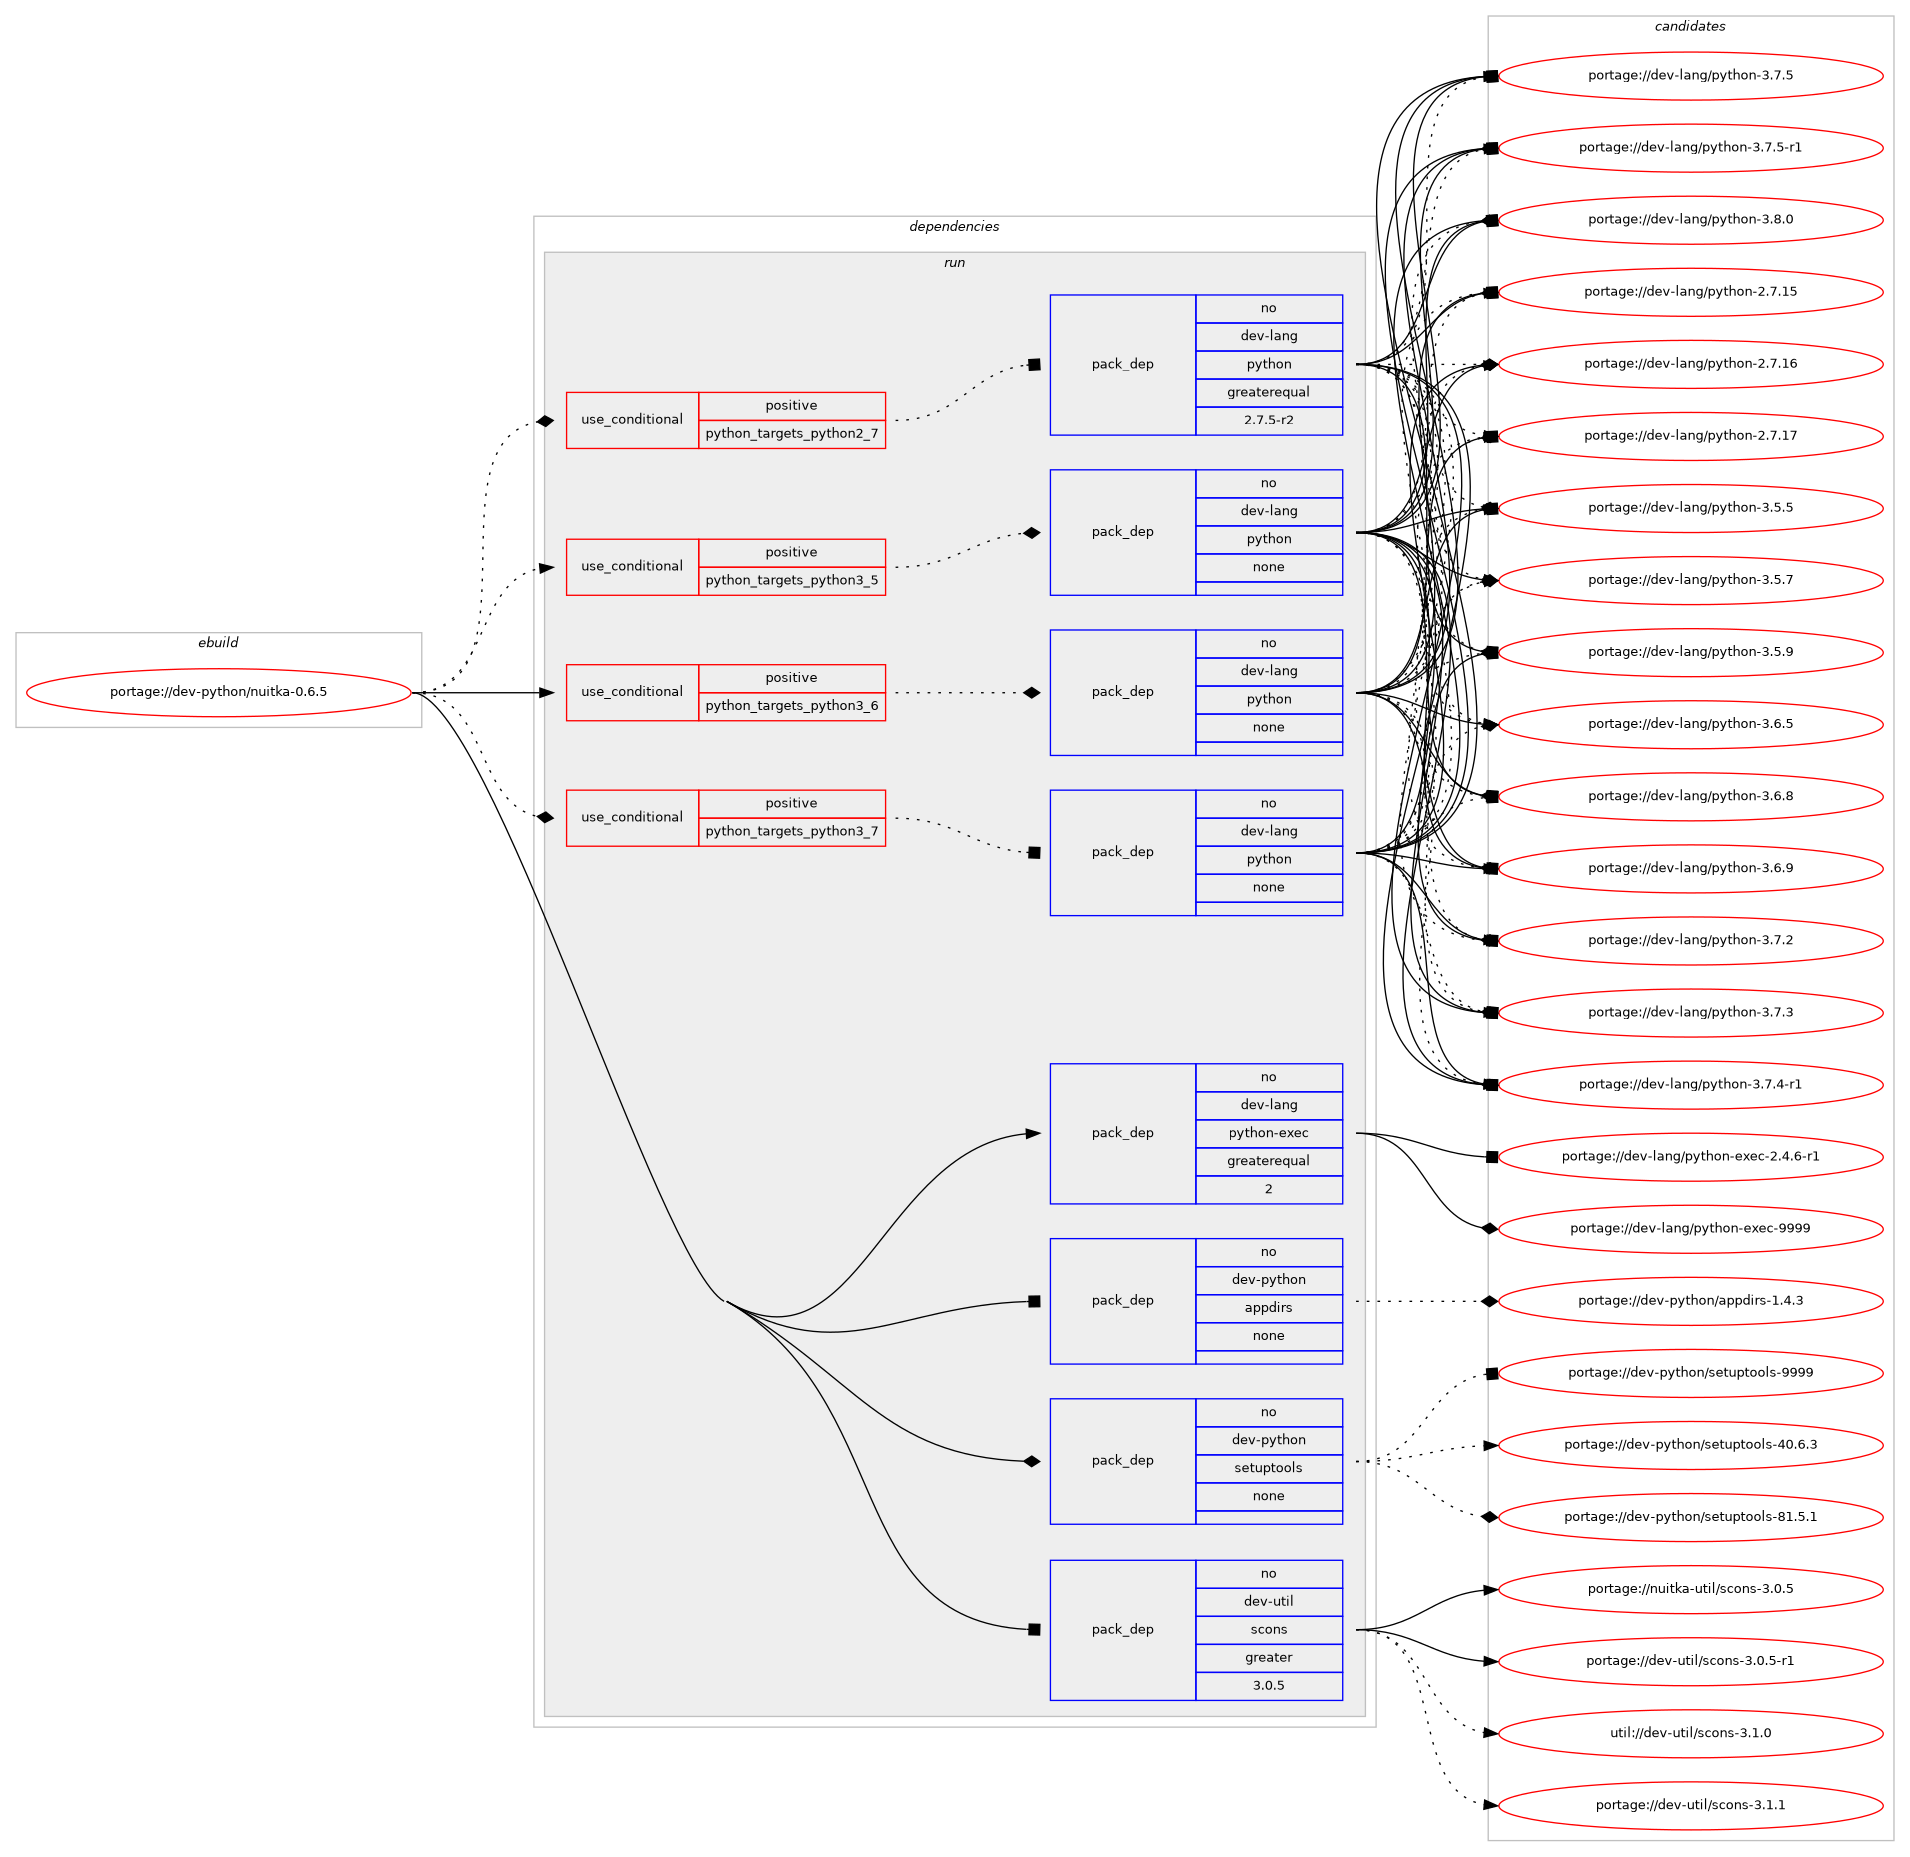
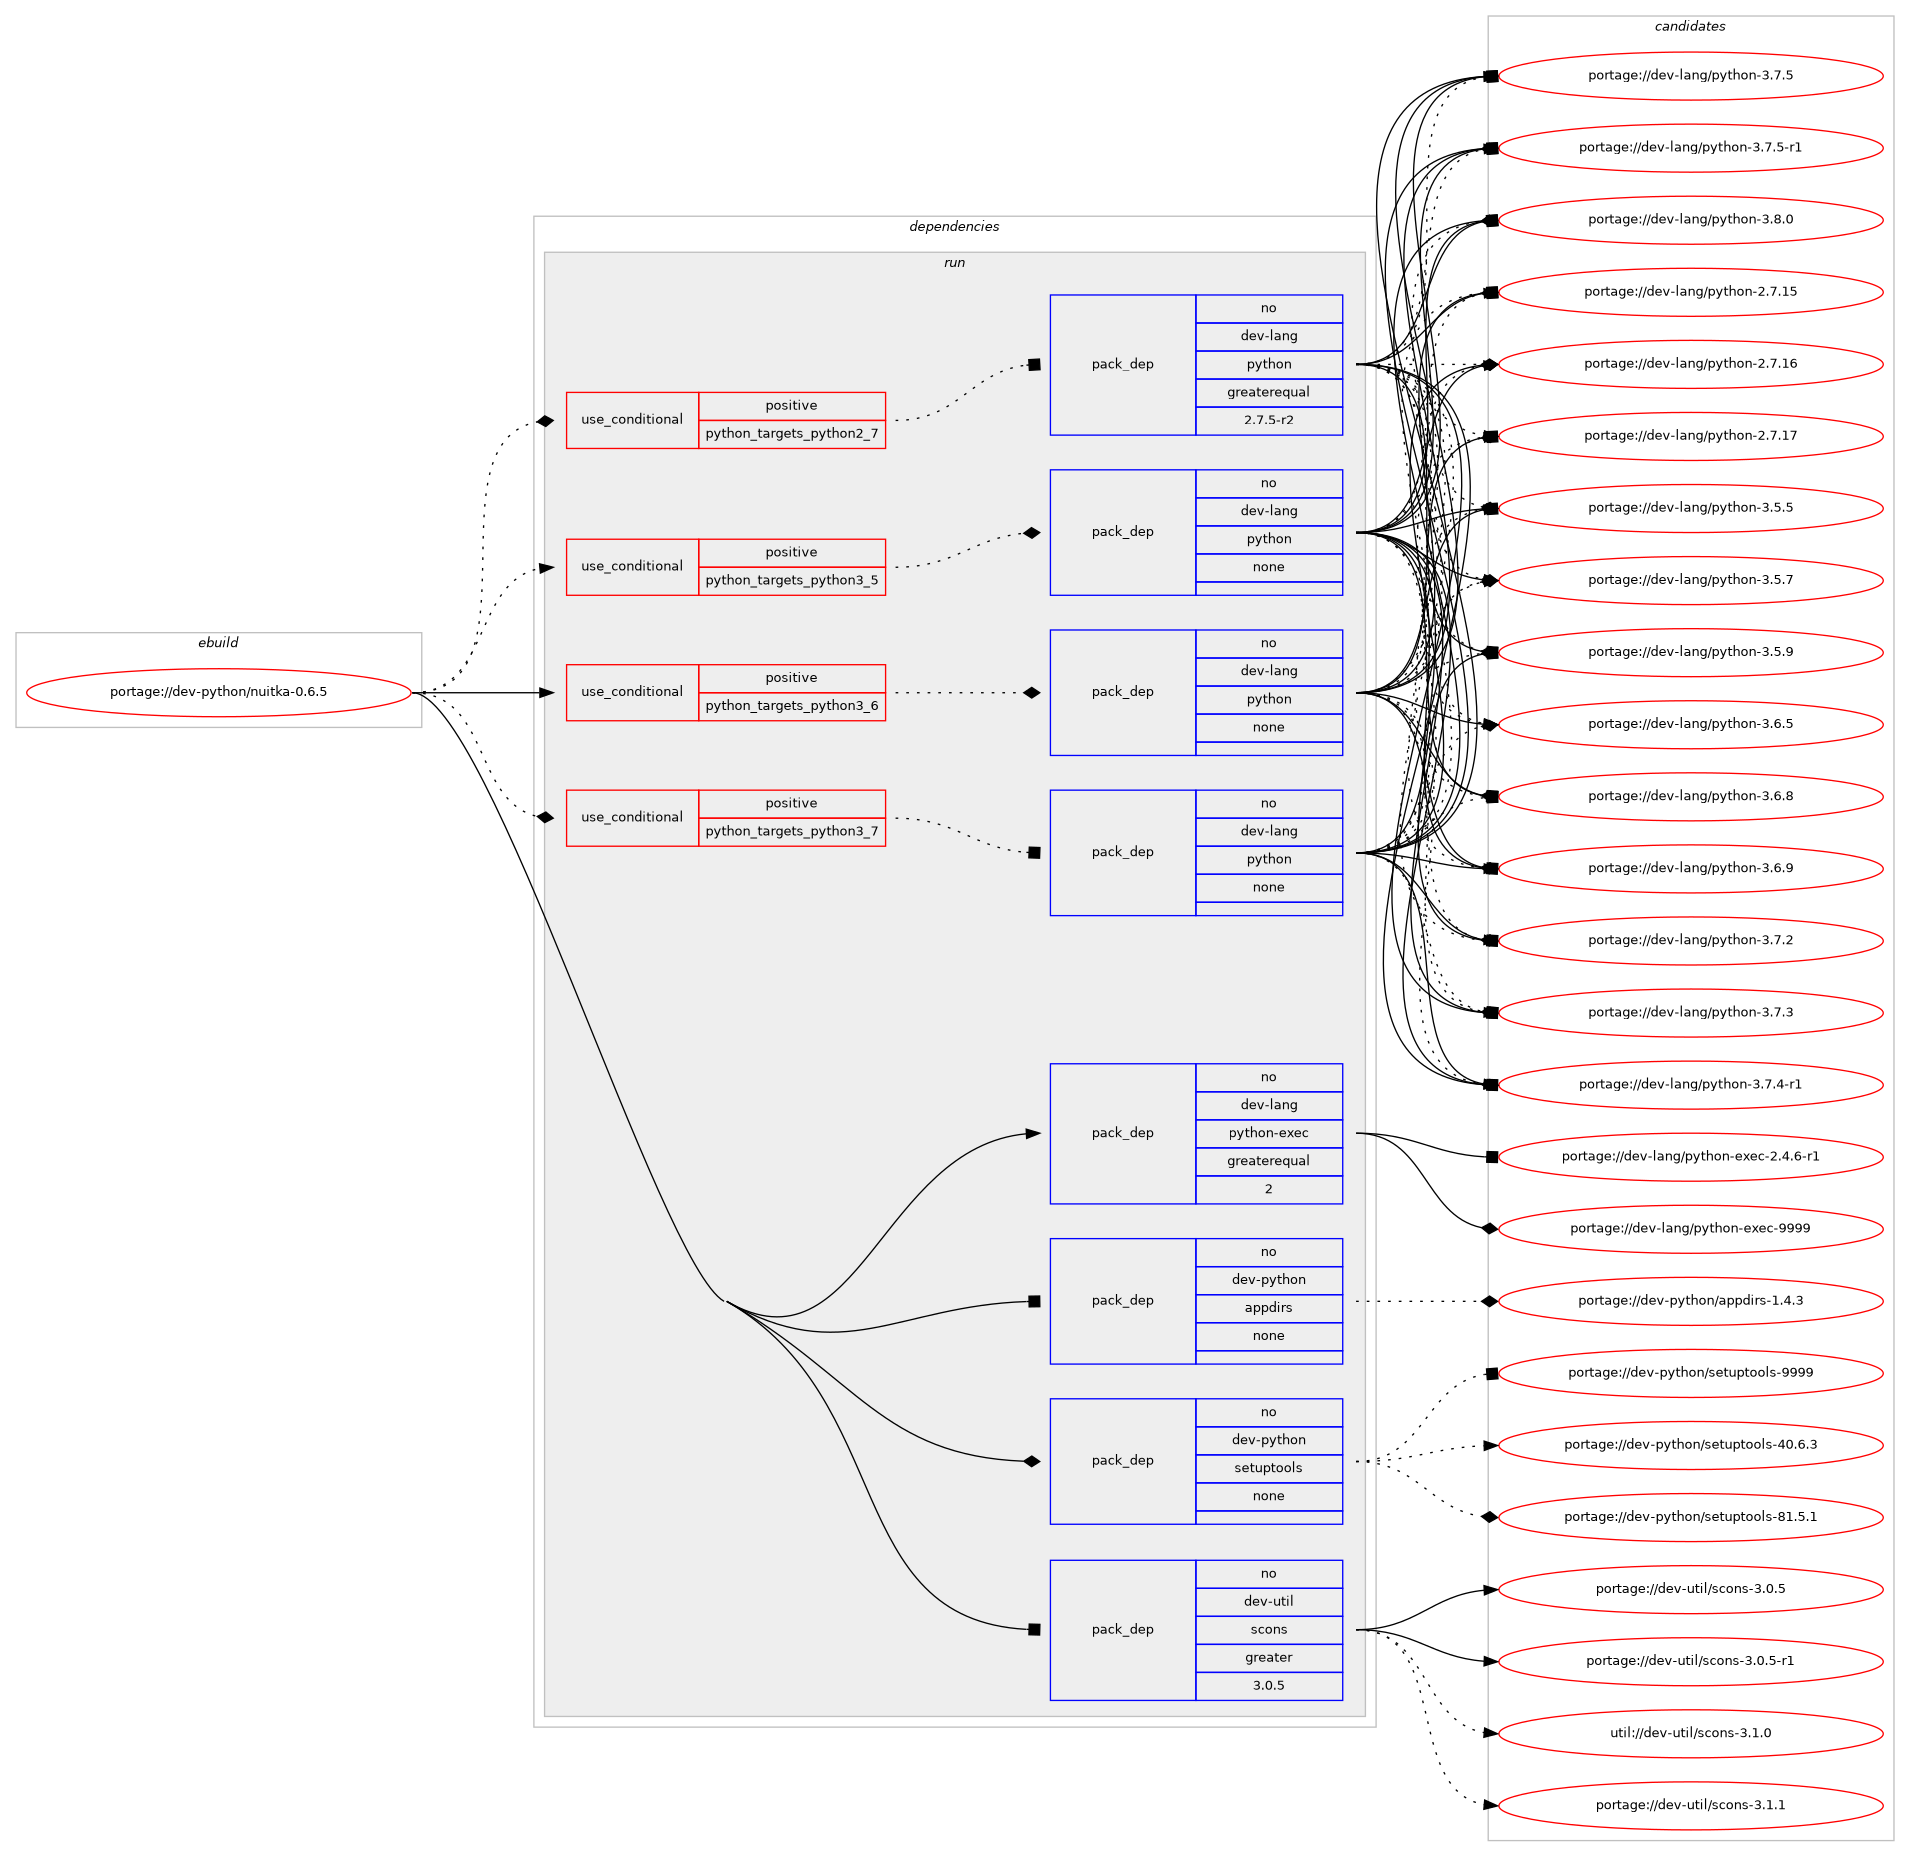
node "portage://nuitka-util/scons-3.0.5": label "portage://nuitka-util/scons-3.0.5" -> "portage://dev-util/scons-3.0.5"
